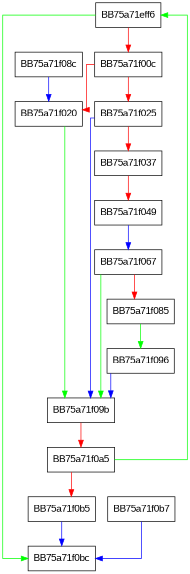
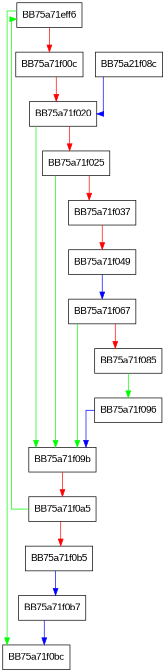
node "BB75a71f08c": label "BB75a71f08c" -> "BB75a21f08c"
edge "BB75a71f00c" -> "BB75a71f025": now "BB75a71f020" -> "BB75a71f025"
edge "BB75a71f025" -> "BB75a71f09b": color blue -> green
edge "BB75a71f0b5" -> "BB75a71f0bc": now "BB75a71f0b5" -> "BB75a71f0b7"
